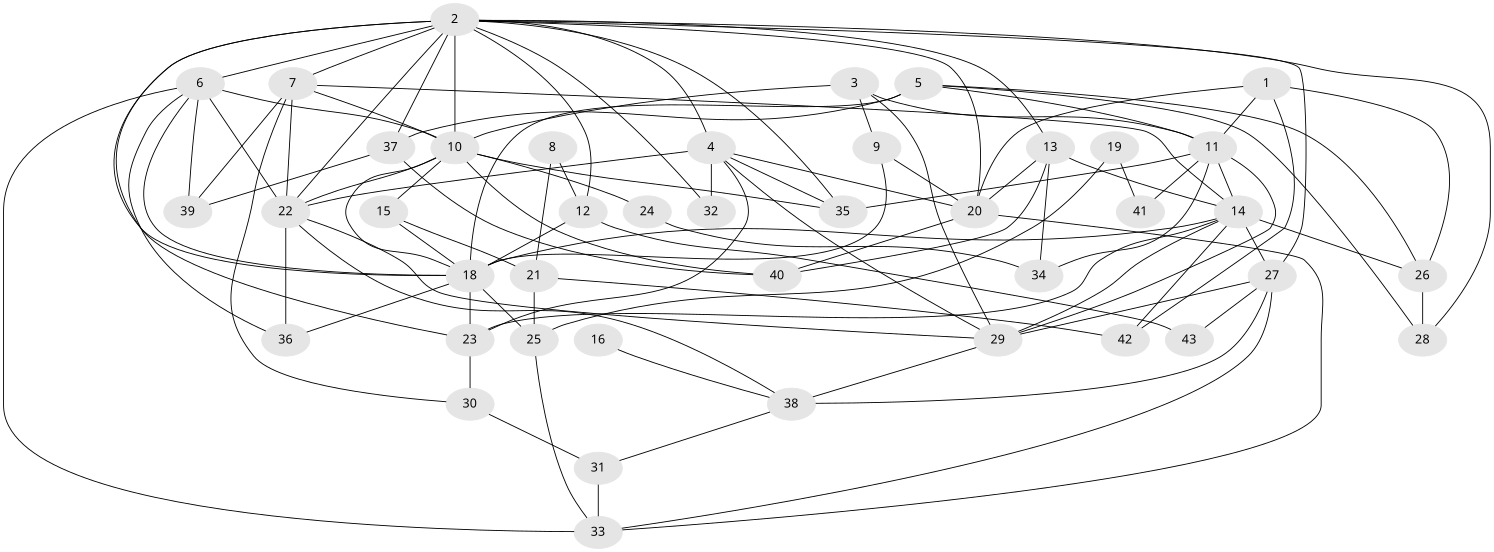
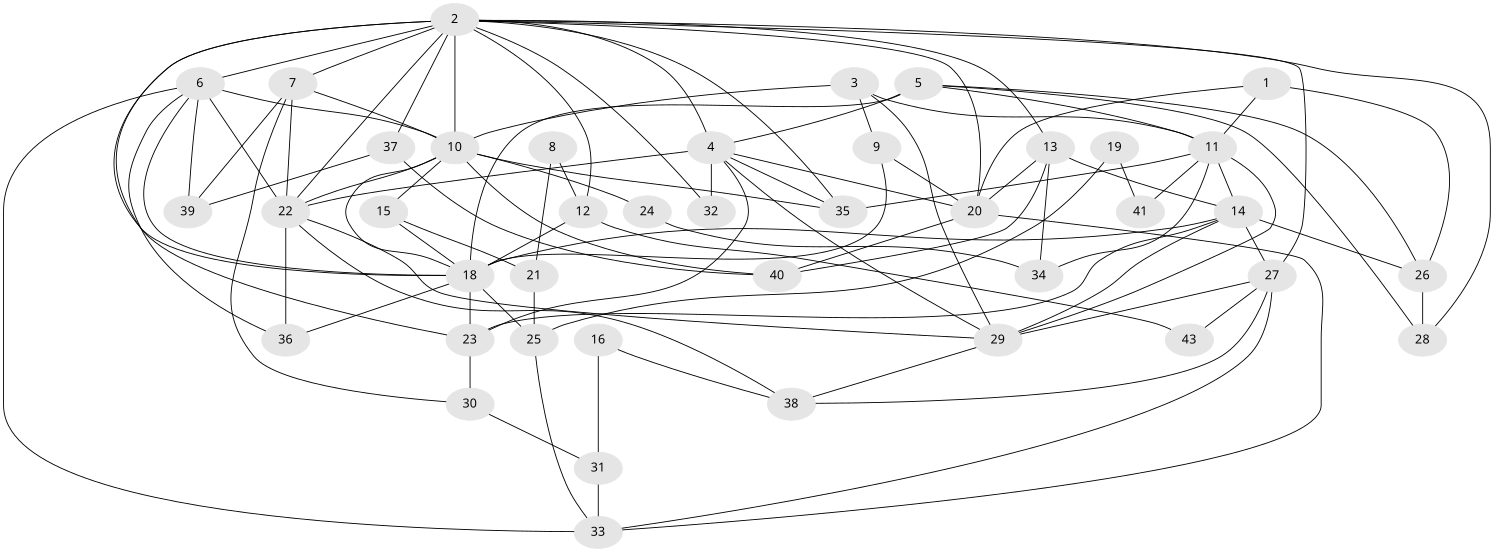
edge "7" -- "14": removed
edge "5" -- "37": now "5" -- "4"
node "42": removed
edge "38" -- "31": now "16" -- "31"
